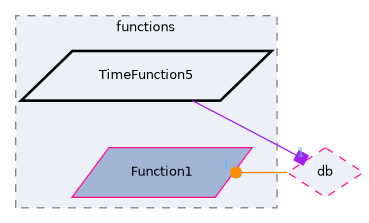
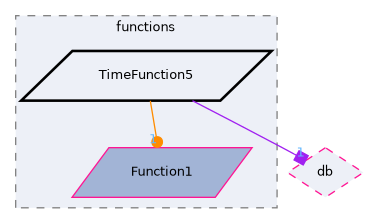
edge "db" -> "Function1": now "TimeFunction5" -> "Function1"
